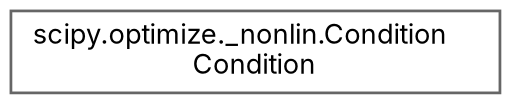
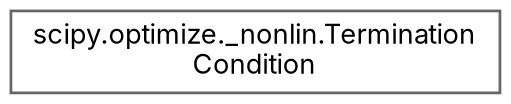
node "scipy.optimize._nonlin.Condition Condition": label "scipy.optimize._nonlin.Condition Condition" -> "scipy.optimize._nonlin.Termination Condition"
